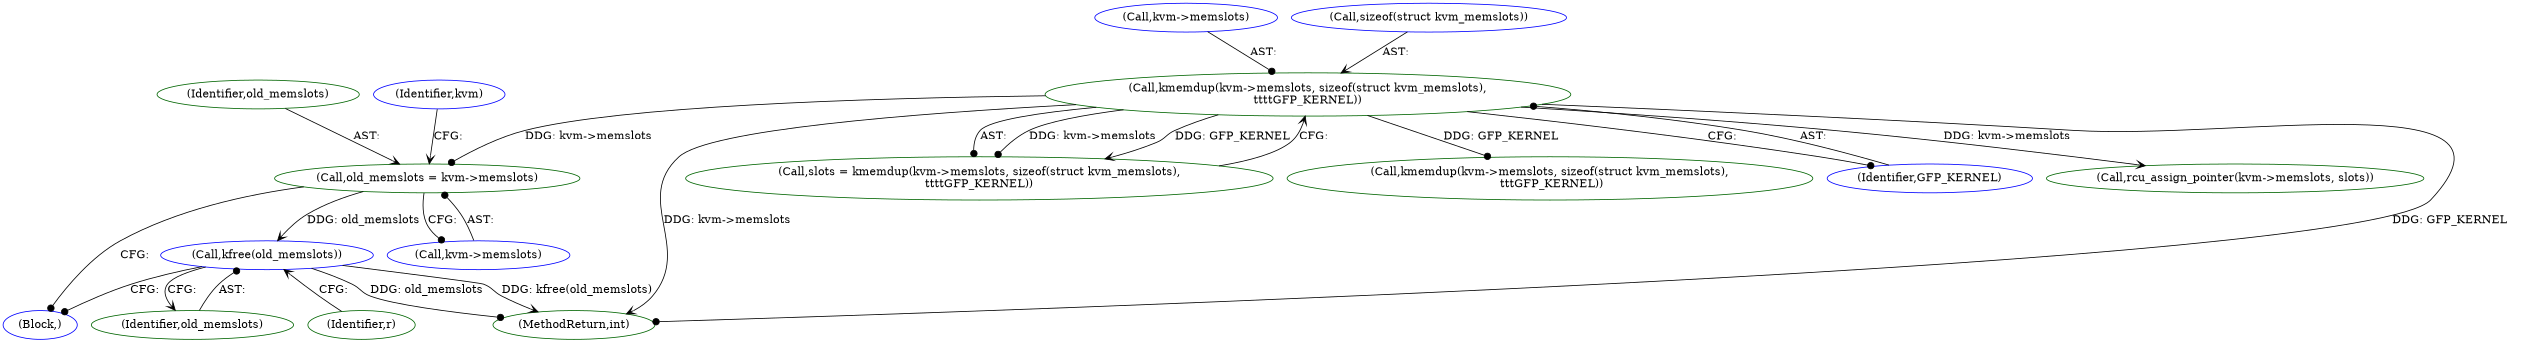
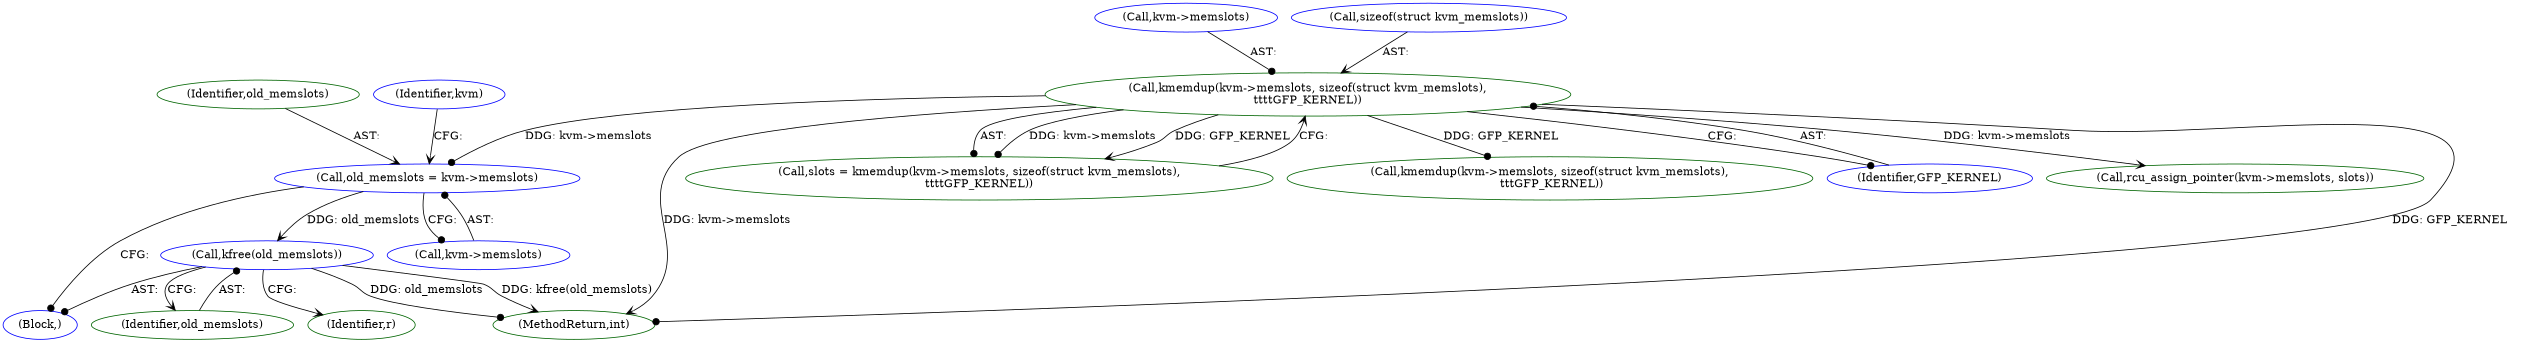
node "(Call,old_memslots = kvm->memslots)": color darkgreen -> blue
edge "(Call,kfree(old_memslots))" -> "(Block,)": label "CFG: " -> "AST: "
edge "(Identifier,r)" -> "(Call,kfree(old_memslots))": reversed
